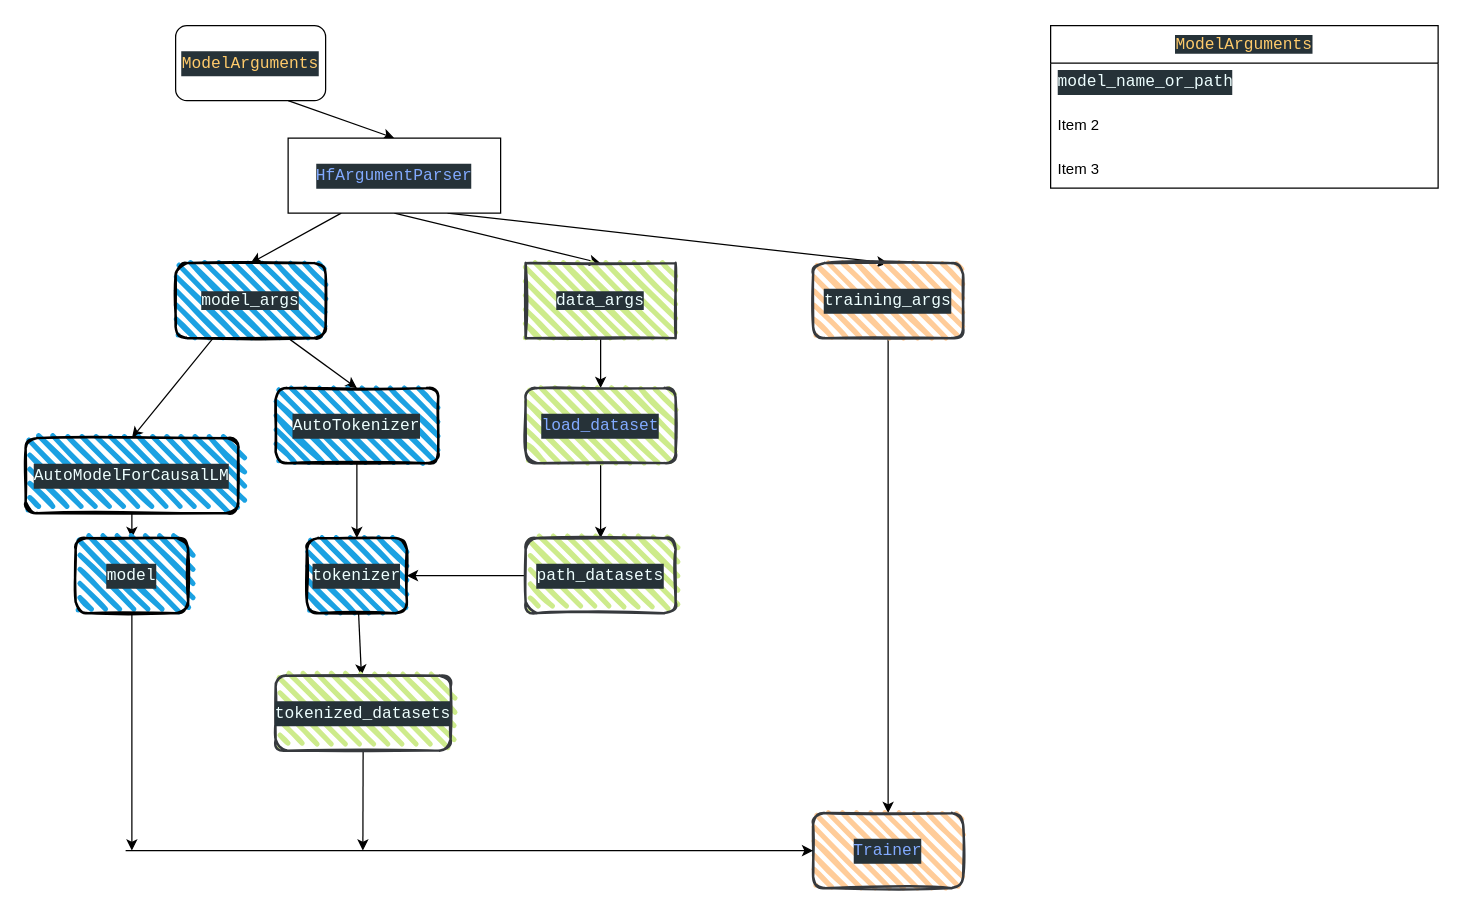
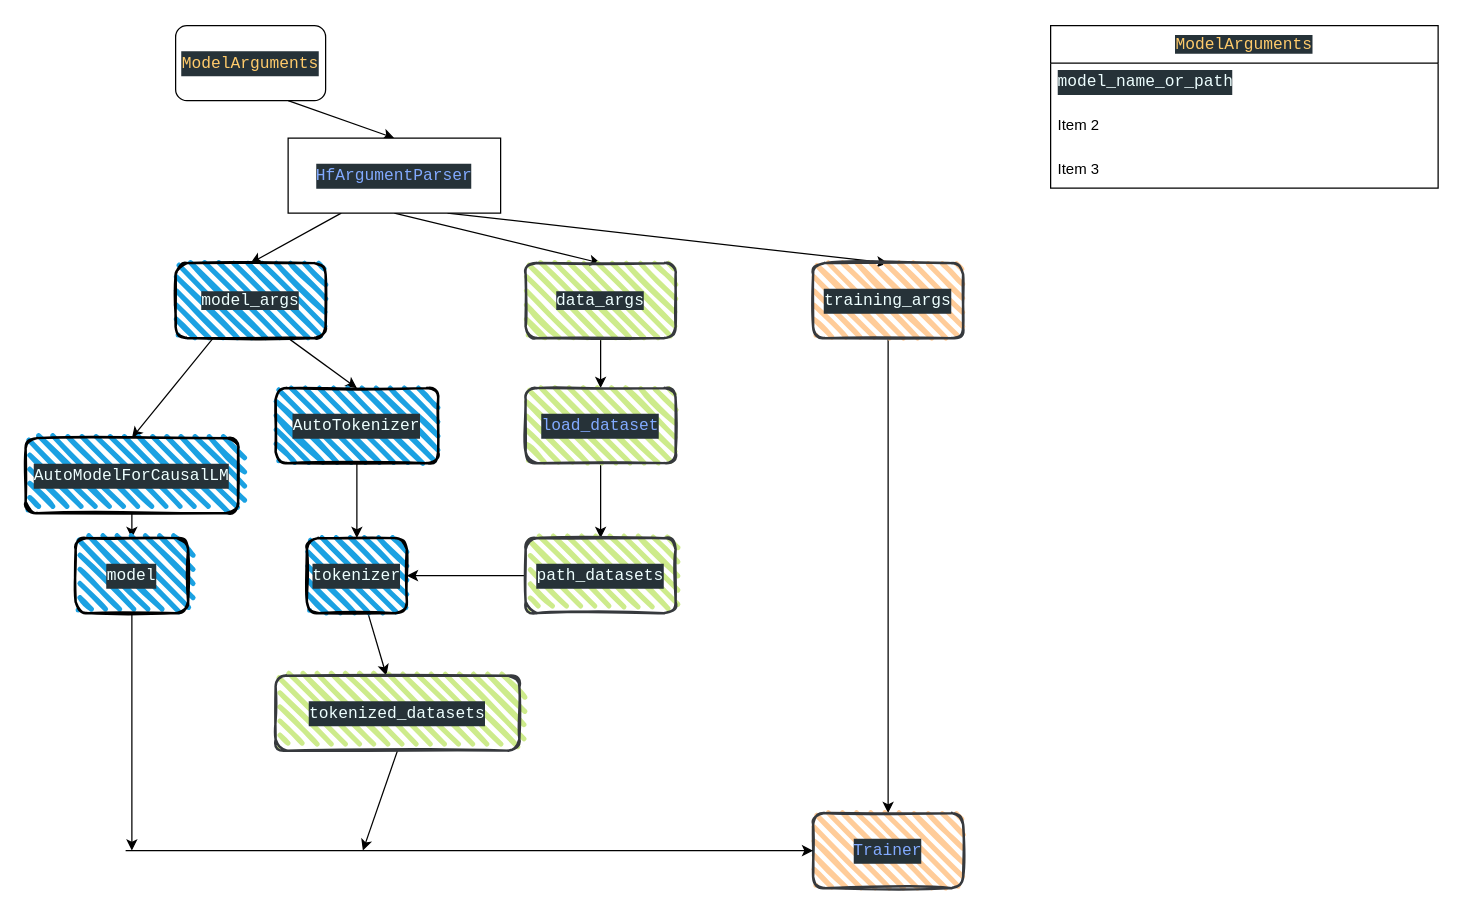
node "data_args": shape rectangle -> rounded rectangle
node "tokenized_datasets": size 175x75 -> 244x75
